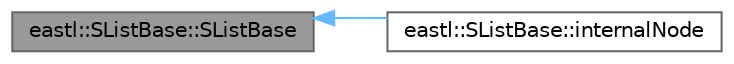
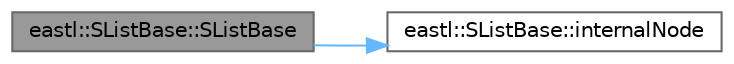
edge "eastl::SListBase::internalNode" -> "eastl::SListBase::SListBase": reversed
